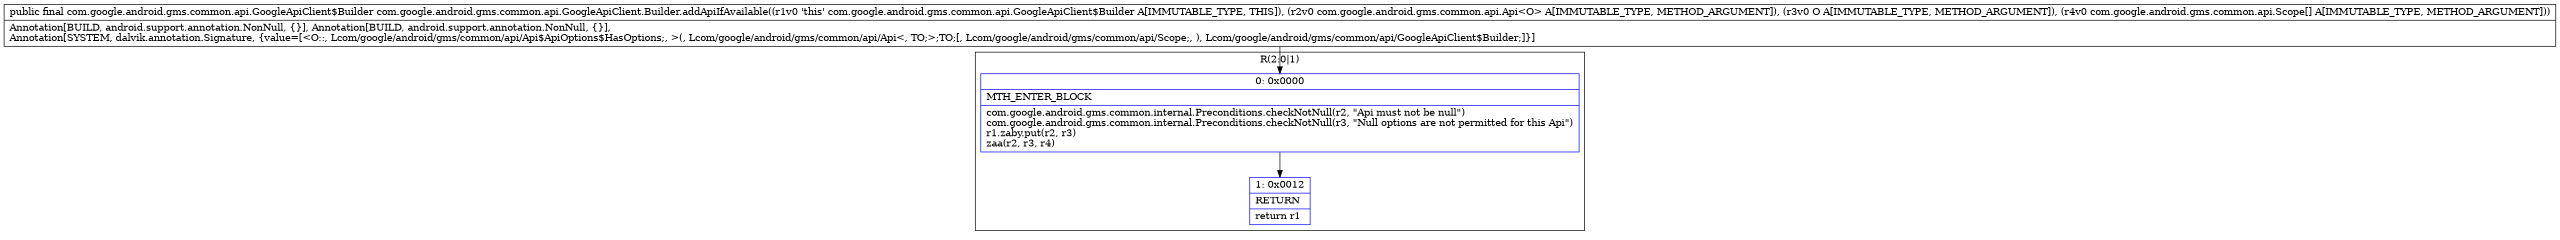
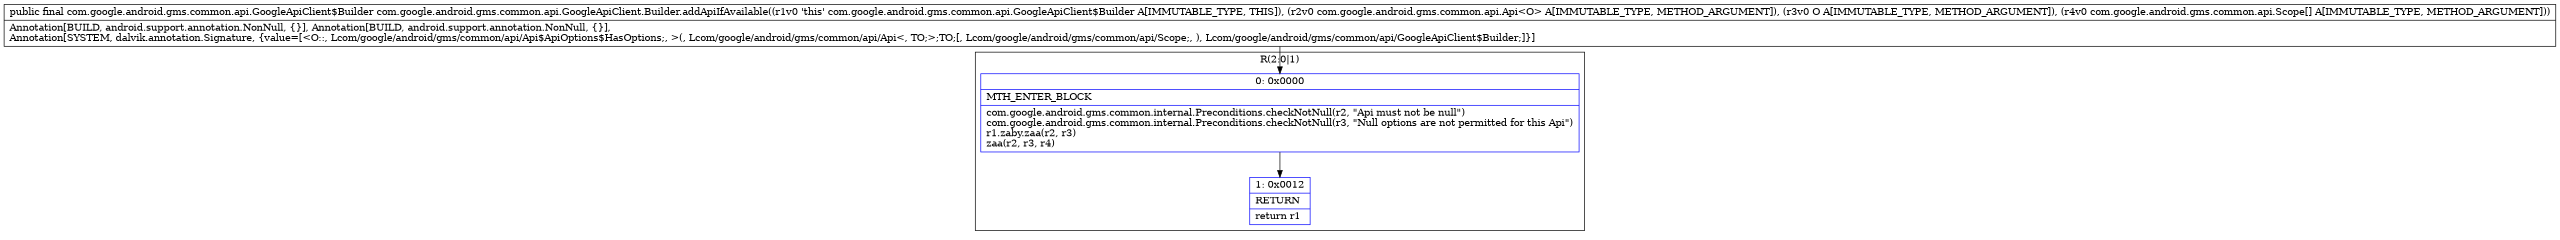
node "0: 0x0000": text "r1.zaby.put(r2, r3)" -> "r1.zaby.zaa(r2, r3)"
